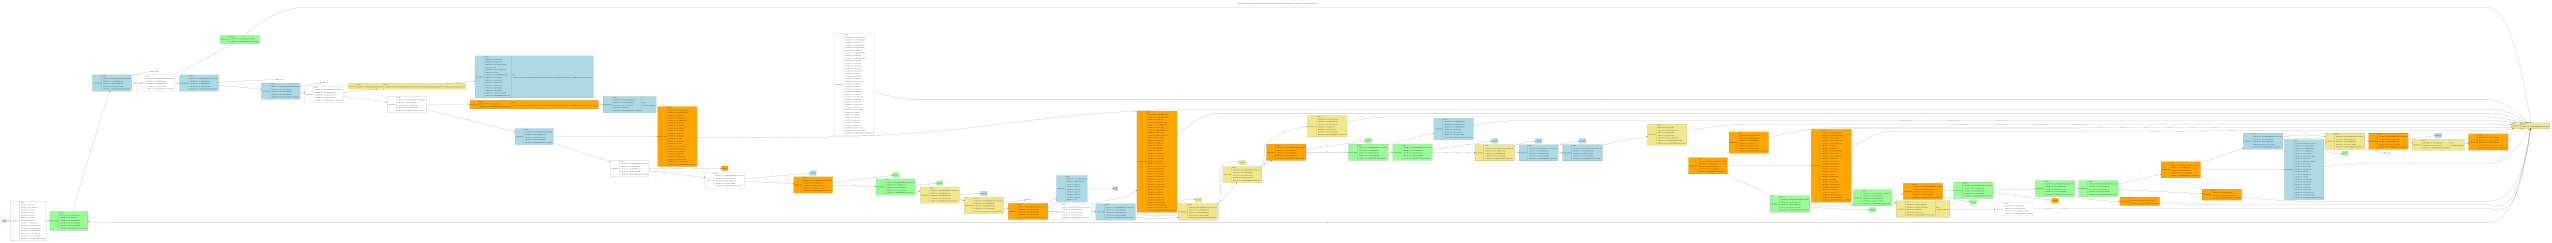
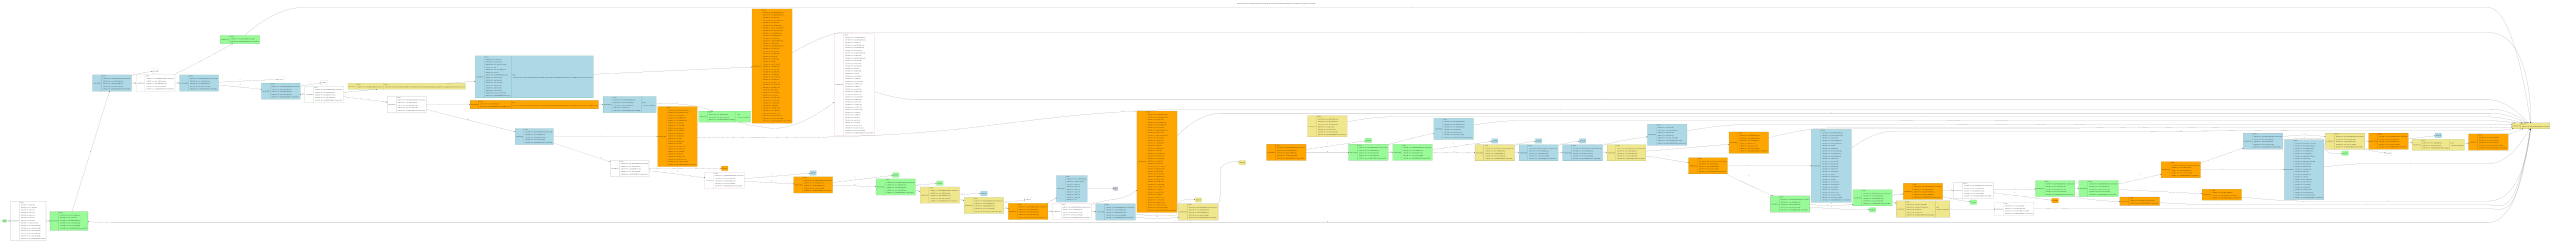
node "0x401b7a [163]": added
edge "0x4015e4 [25]" -> "0x4015fd [25]": reversed
node "0x401cf2 [15]": added
node "0x401c29 [25]": fillcolor khaki -> lightblue
node "0x4017f1 [25]": added
node "0x401a6c [103]": fillcolor orange -> lightblue
node "0x401742 [25]": removed
node "0x40186e [25]": fillcolor palegreen -> white
